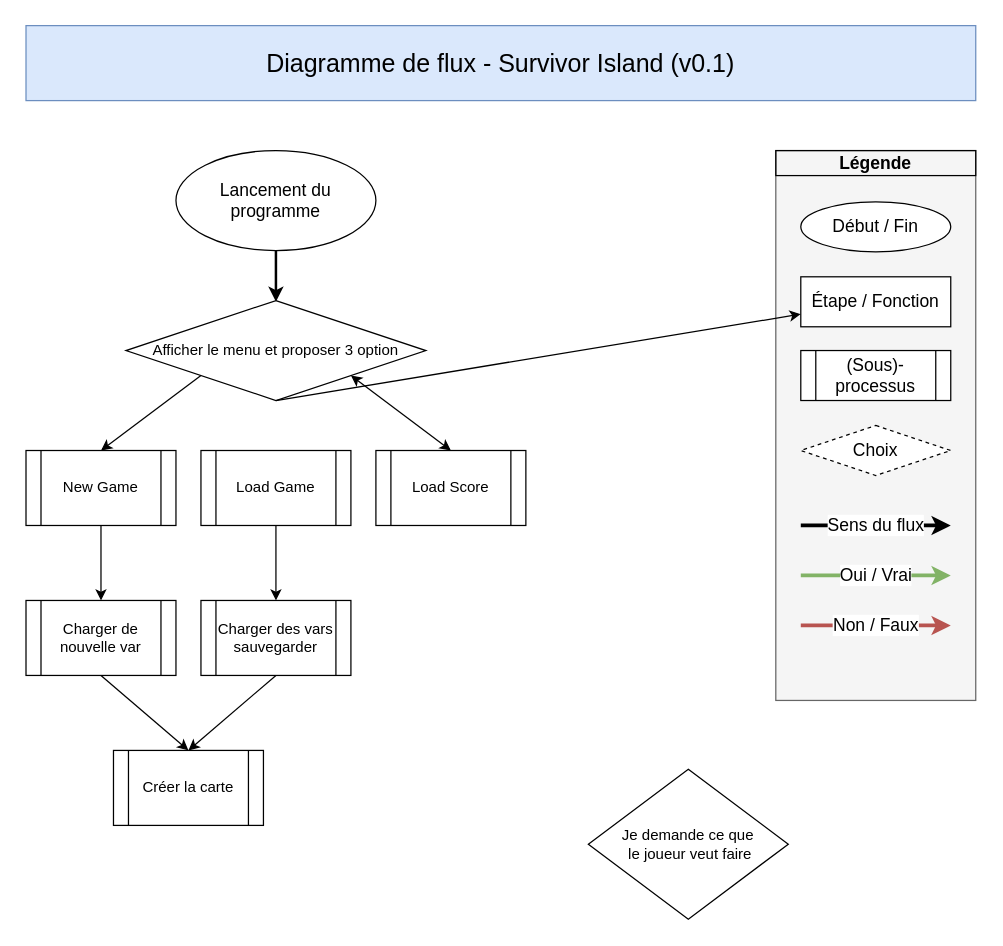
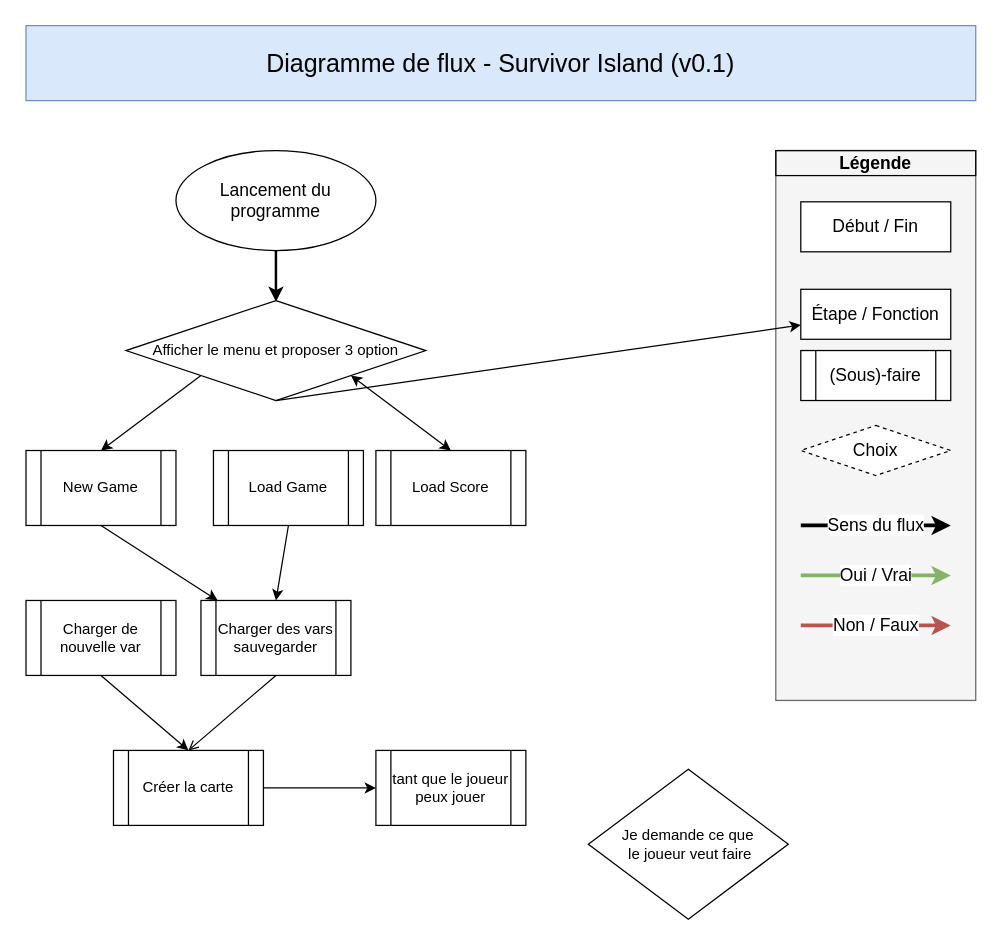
node "Début / Fin": shape ellipse -> rectangle
node "Étape / Fonction": moved (876, 302) -> (876, 314)
node "(Sous)-processus": label "(Sous)-processus" -> "(Sous)-faire"
node "Load Game": moved (276, 488) -> (288, 488)
edge "New Game" -> "Charger de nouvelle var": now "New Game" -> "Charger des vars sauvegarder"
edge "Charger des vars sauvegarder" -> "Créer la carte": arrowhead classic -> open
edge "Créer la carte" -> "tant que le joueur peux jouer": added
node "tant que le joueur peux jouer": added
